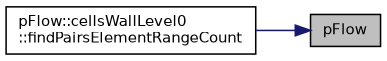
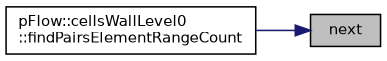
node "pFlow": label "pFlow" -> "next"
